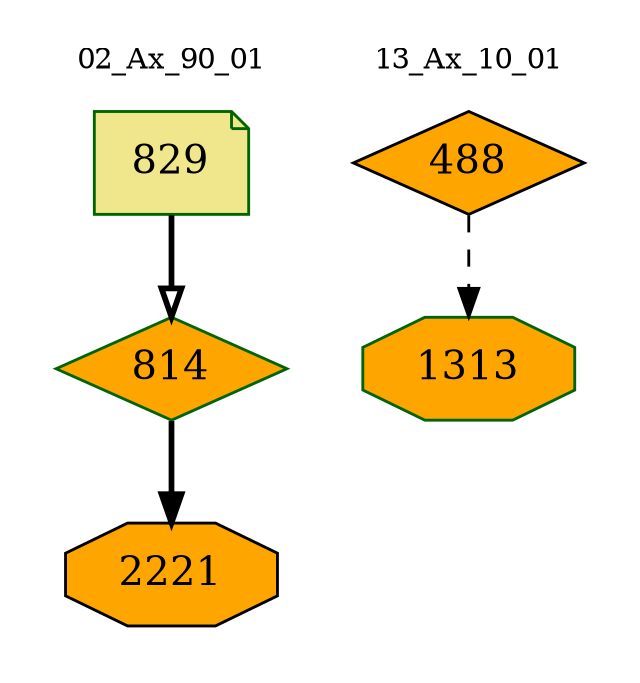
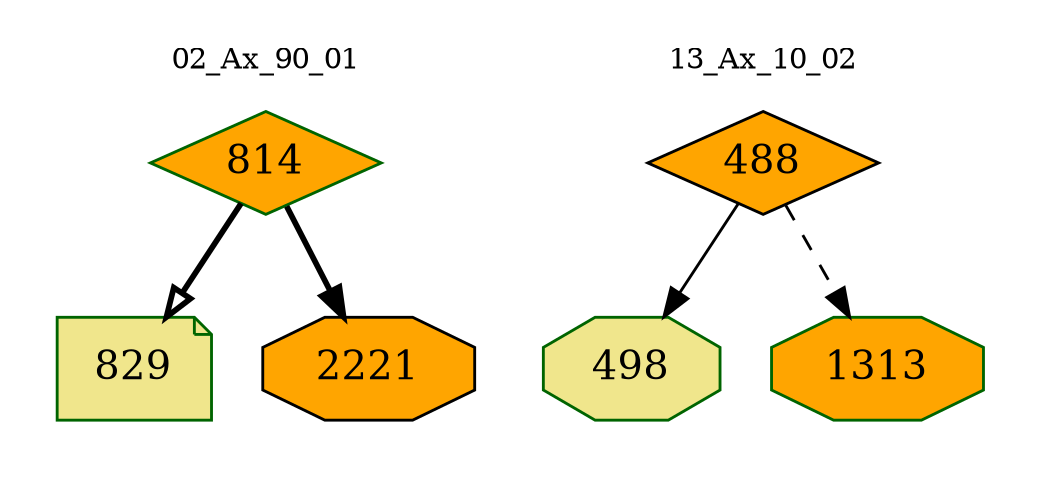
cluster "13_Ax_10_01": label "13_Ax_10_01" -> "13_Ax_10_02"
edge "829" -> "814": reversed
node "498": added
